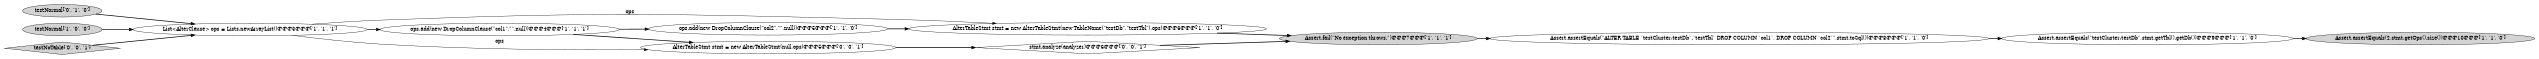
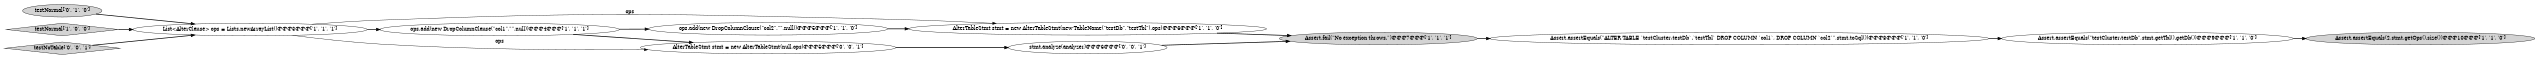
node "testNormal['1', '0', '0']": shape ellipse -> diamond
node "stmt.analyze(analyzer)@@@6@@@['0', '0', '1']": shape diamond -> ellipse
